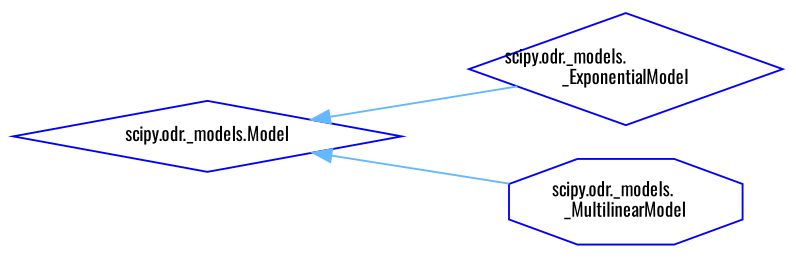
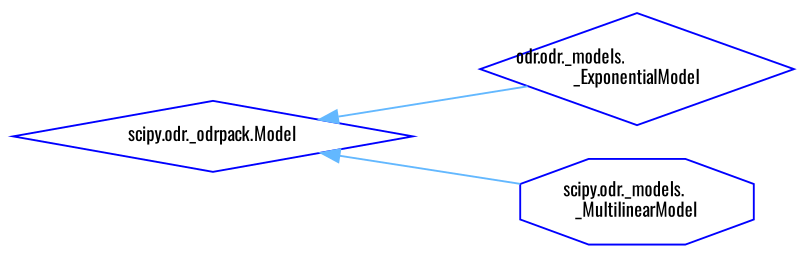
node "scipy.odr._models. _ExponentialModel": label "scipy.odr._models. _ExponentialModel" -> "odr.odr._models. _ExponentialModel"
node "scipy.odr._models.Model": label "scipy.odr._models.Model" -> "scipy.odr._odrpack.Model"
